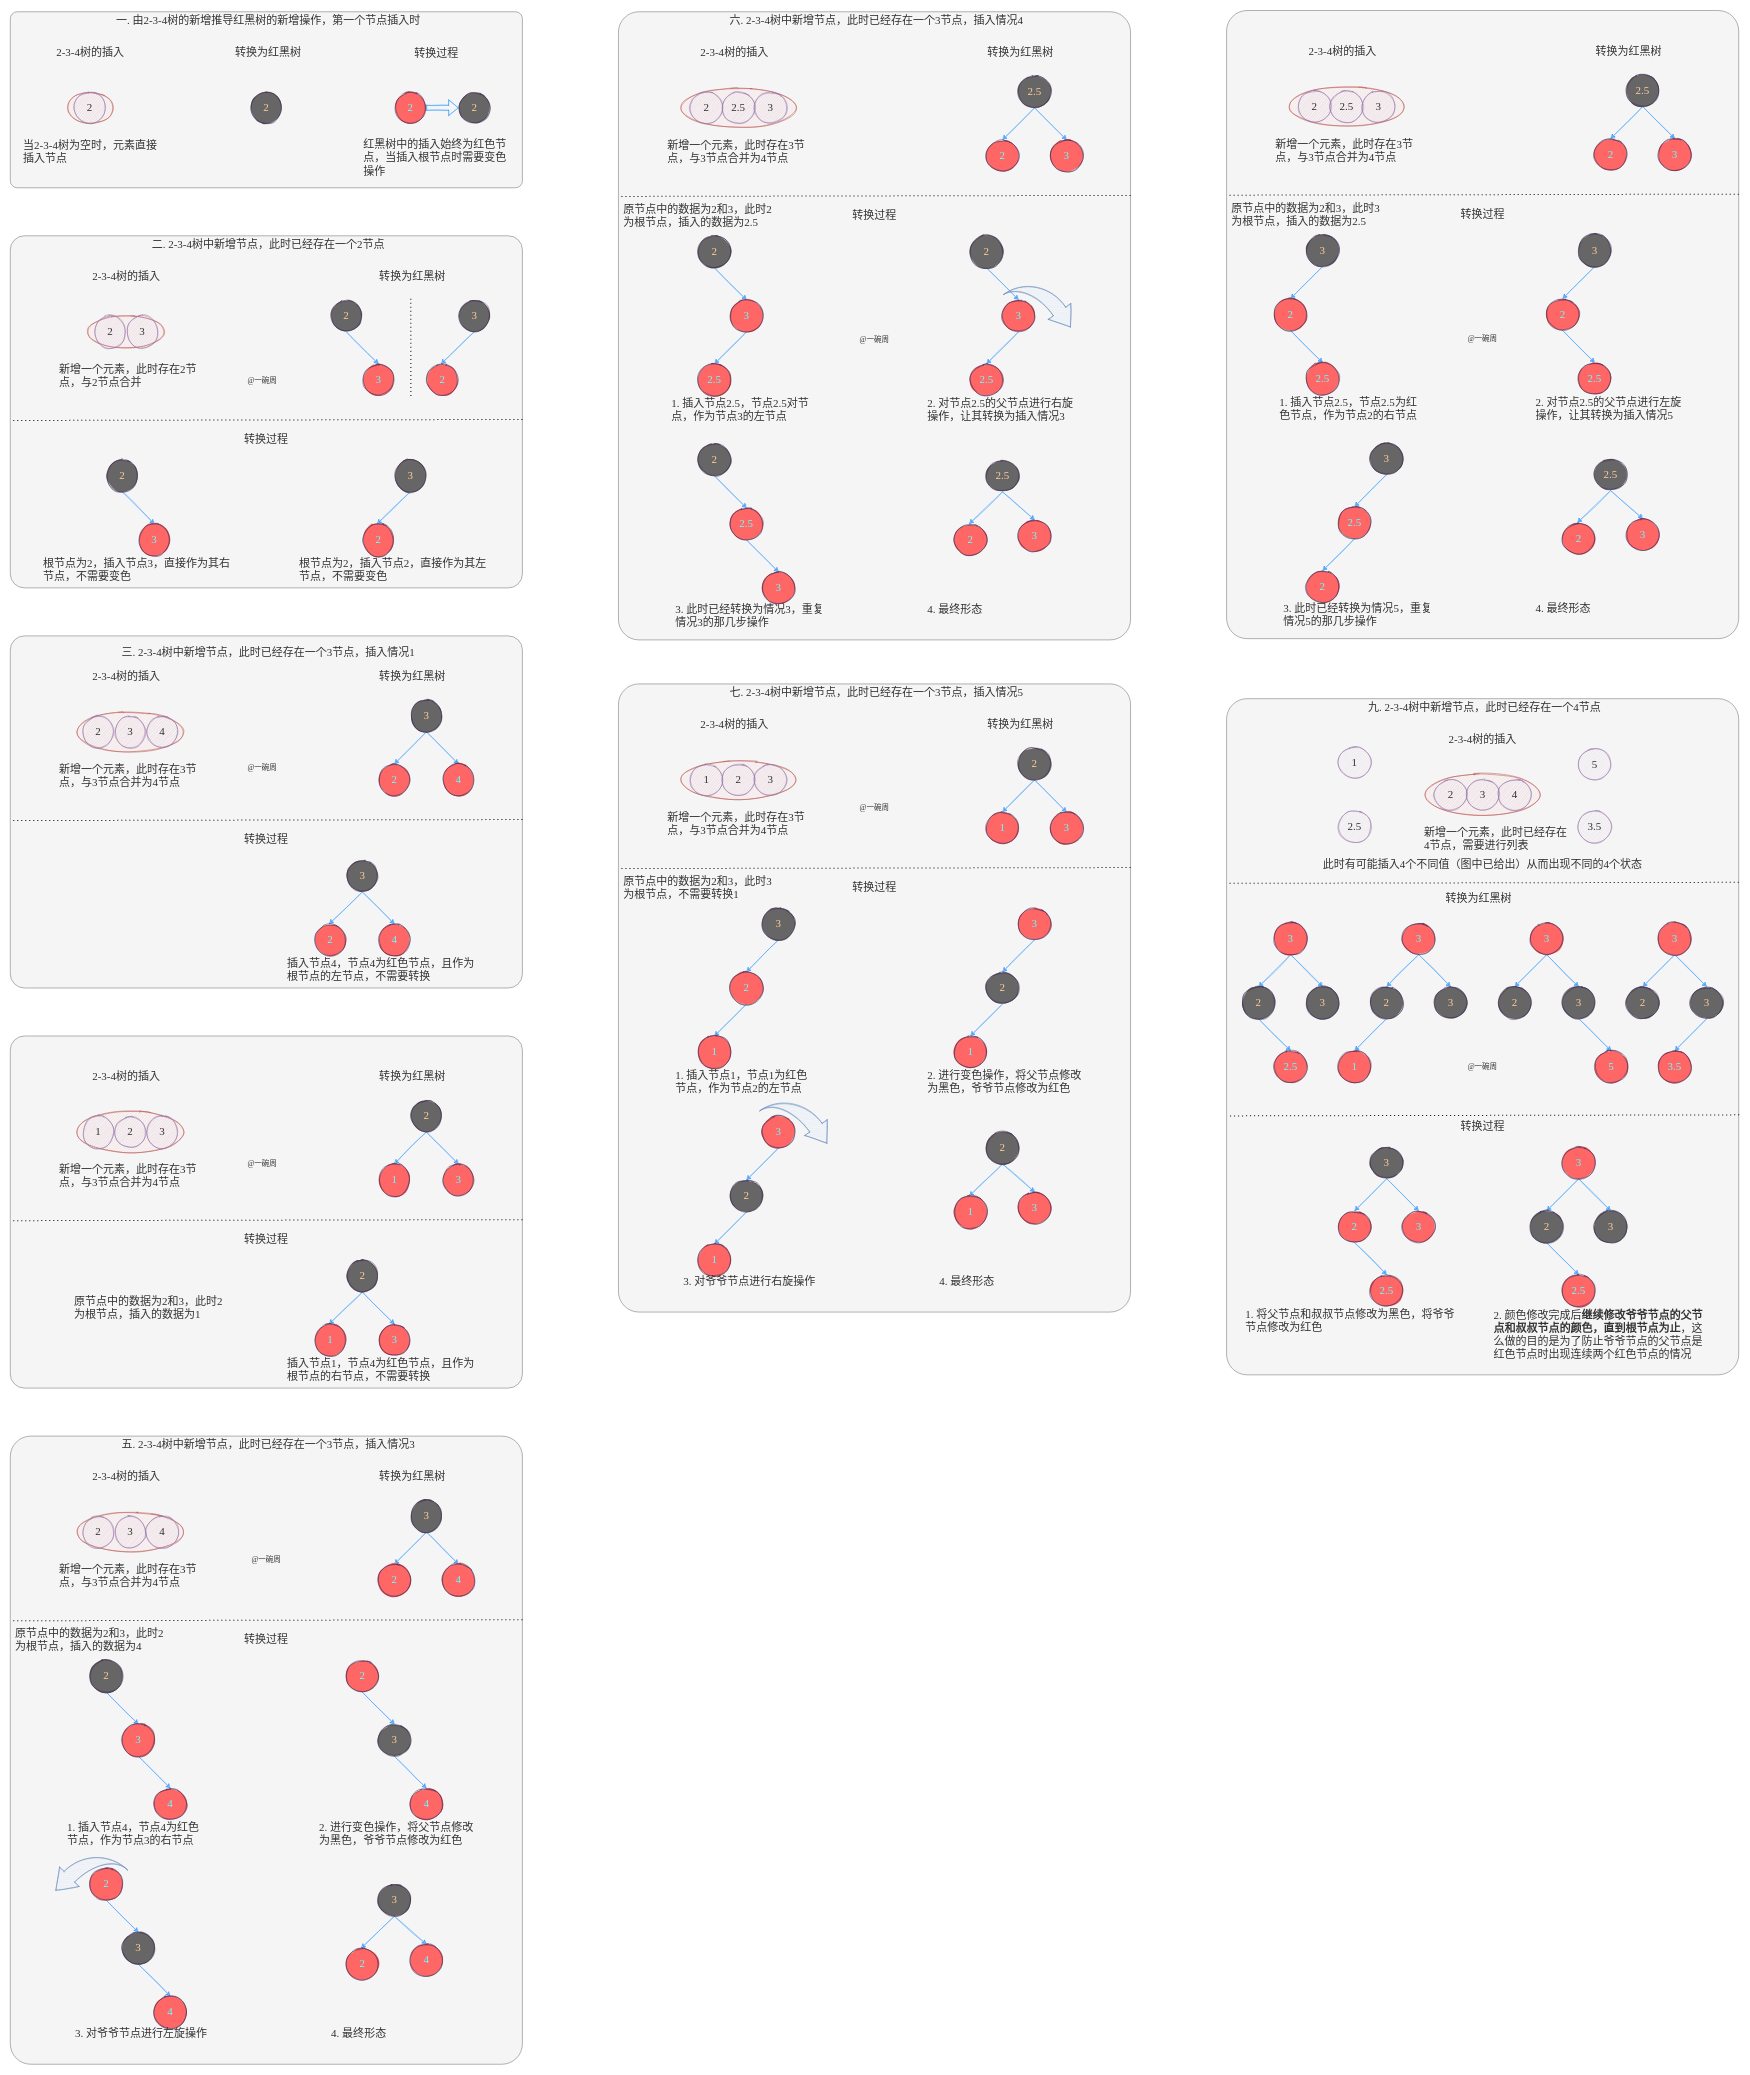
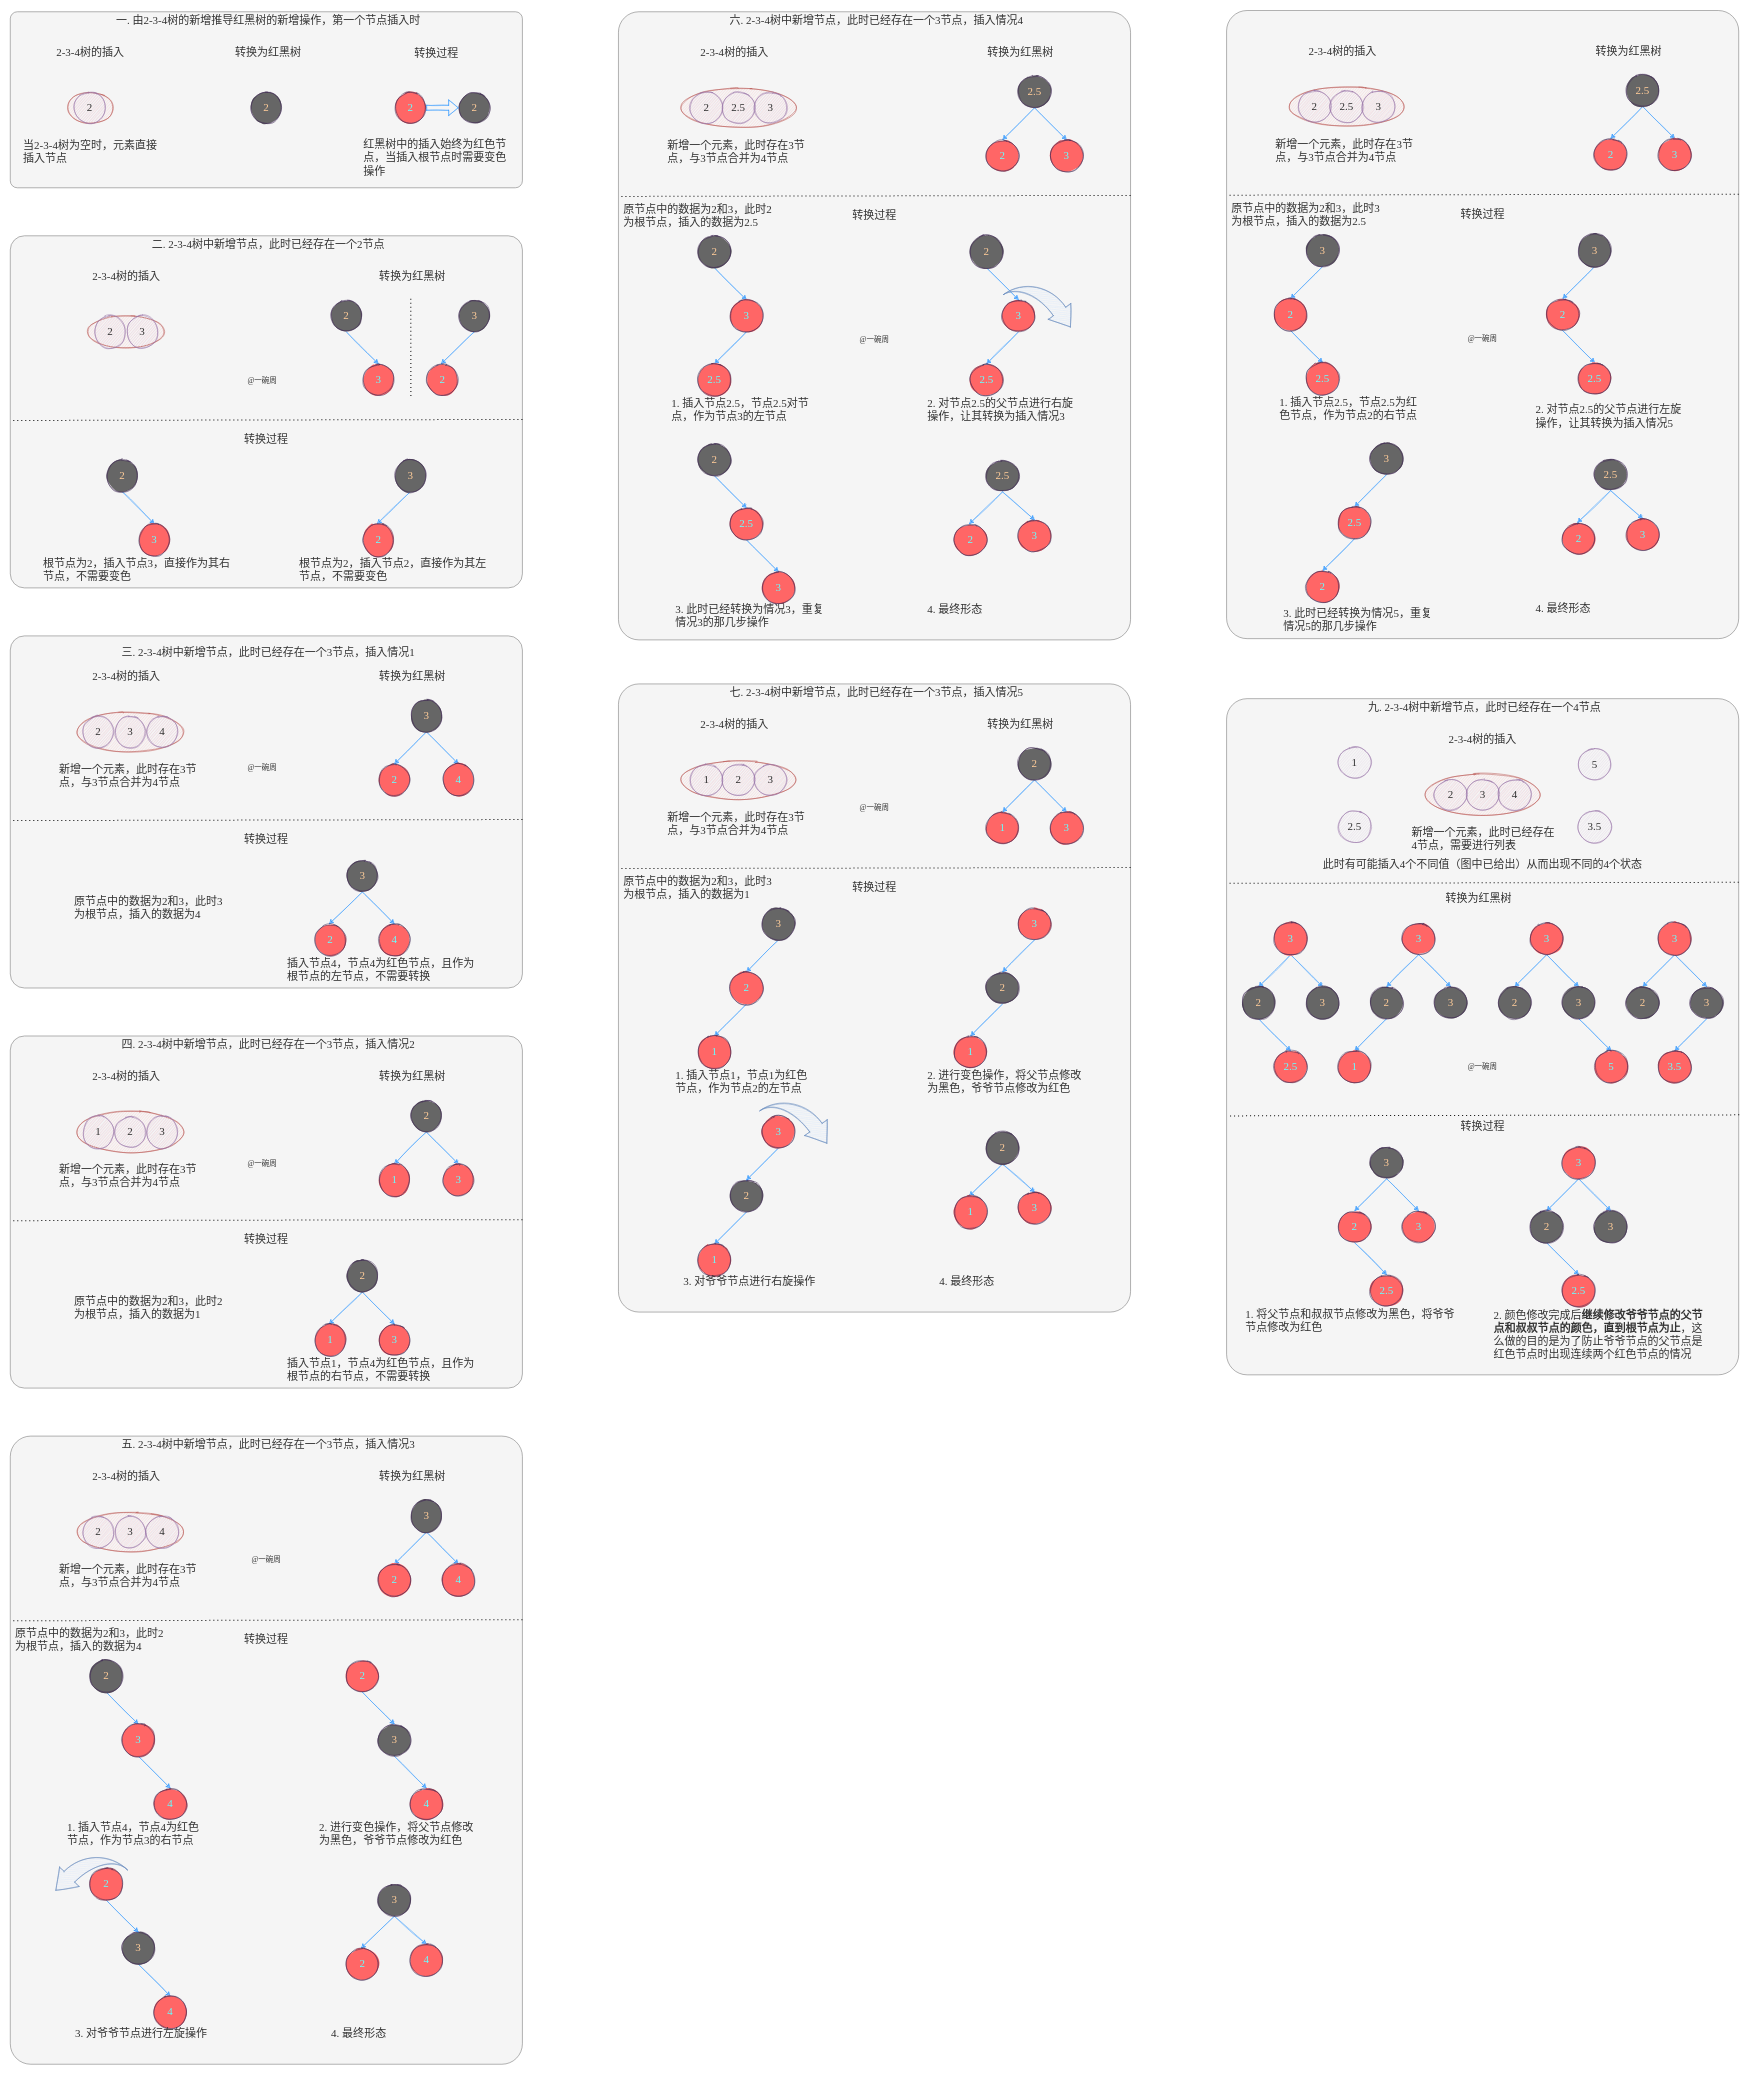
node "新增一个元素，此时存在2节点，与2节点合并": removed
node "2. 对节点2.5的父节点进行左旋操作，让其转换为插入情况5": moved (1612, 409) -> (1612, 416)
node "3. 此时已经转换为情况5，重复情况5的那几步操作": moved (1358, 615) -> (1358, 620)
node "新增一个元素，此时已经存在4节点，需要进行列表": moved (1495, 839) -> (1482, 839)
node "原节点中的数据为2和3，此时3为根节点，不需要转换1": label "原节点中的数据为2和3，此时3为根节点，不需要转换1" -> "原节点中的数据为2和3，此时3为根节点，插入的数据为1"
node "原节点中的数据为2和3，此时3为根节点，插入的数据为4": added
node "四. 2-3-4树中新增节点，此时已经存在一个3节点，插入情况2": added
